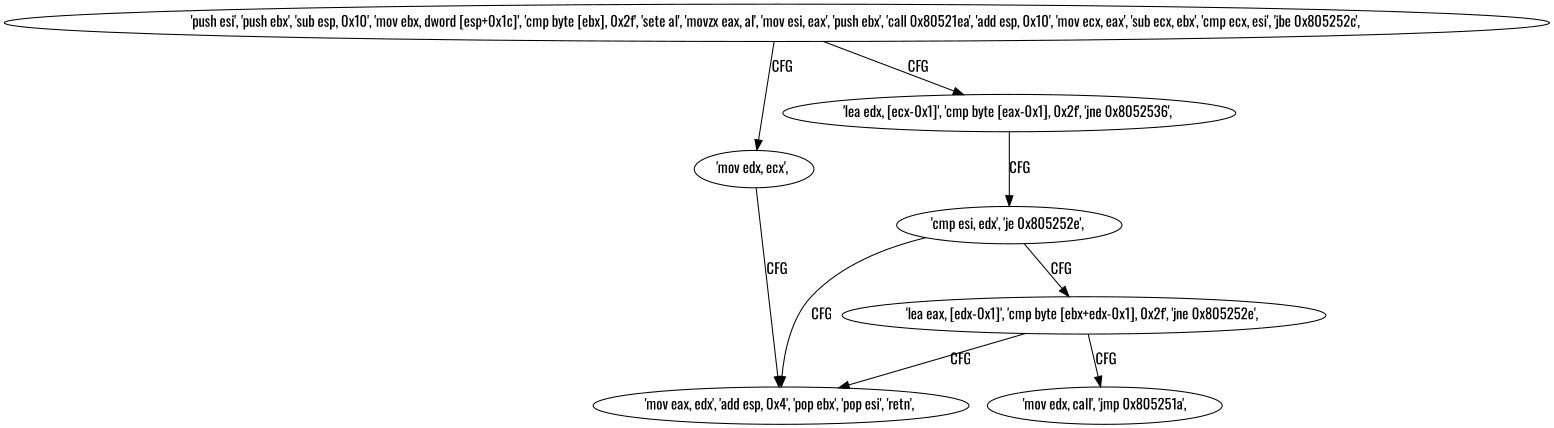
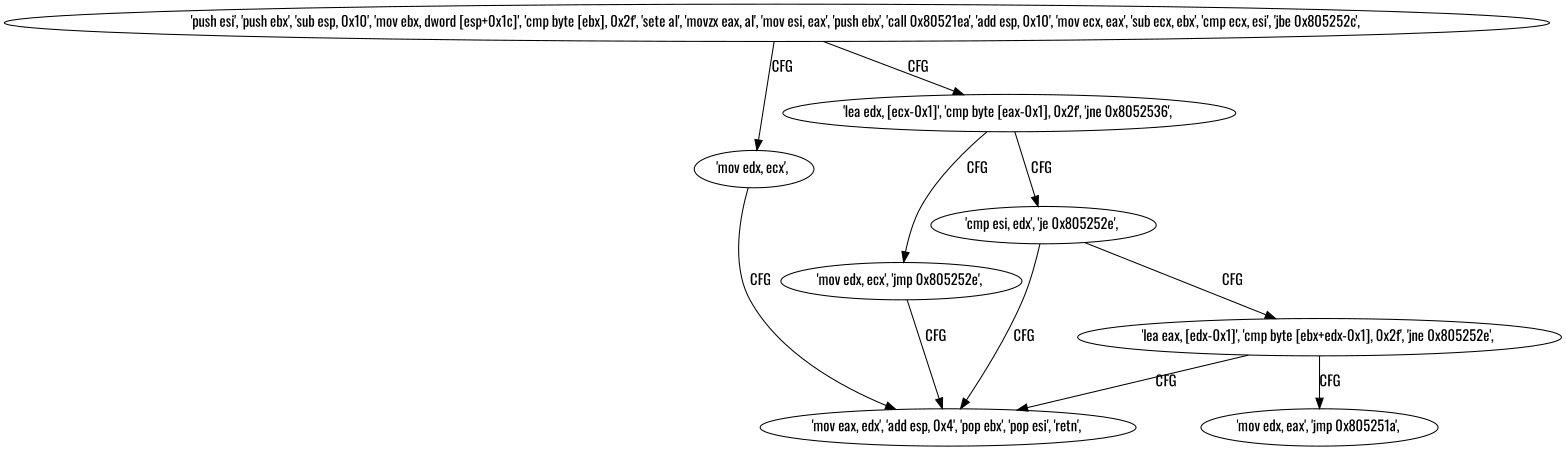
node "'mov edx, ecx', 'jmp 0x805252e',": added
node "'mov edx, call', 'jmp 0x805251a',": label "'mov edx, call', 'jmp 0x805251a'," -> "'mov edx, eax', 'jmp 0x805251a',"
